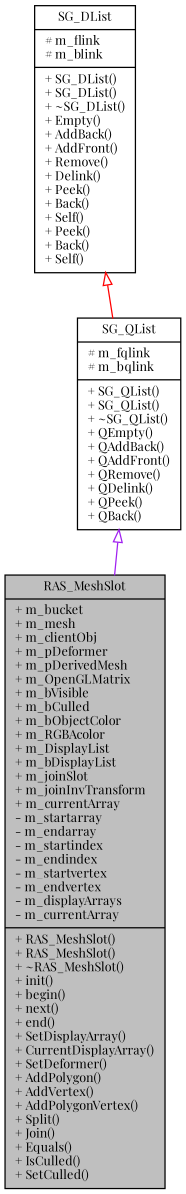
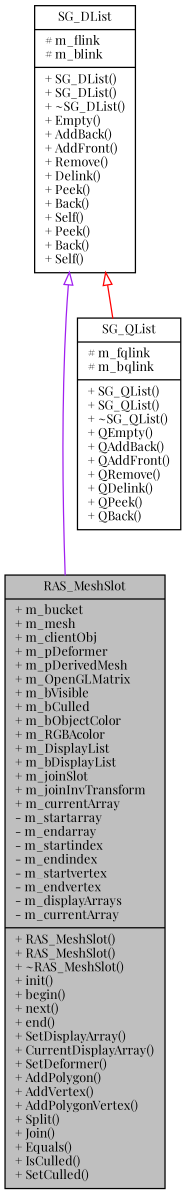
edge "RAS_MeshSlot" -> "SG_QList": now "RAS_MeshSlot" -> "SG_DList"
